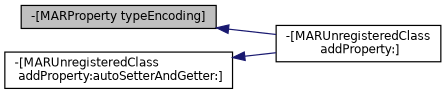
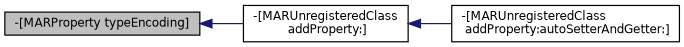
edge "-[MARUnregisteredClass addProperty:]" -> "-[MARUnregisteredClass addProperty:autoSetterAndGetter:]": reversed
